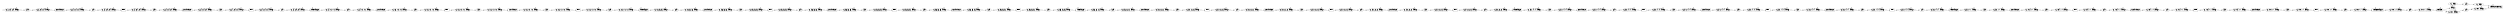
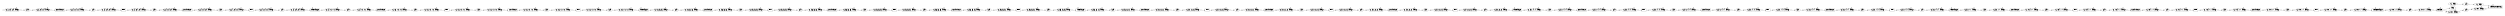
node "float32": label "float32" -> "int32"
